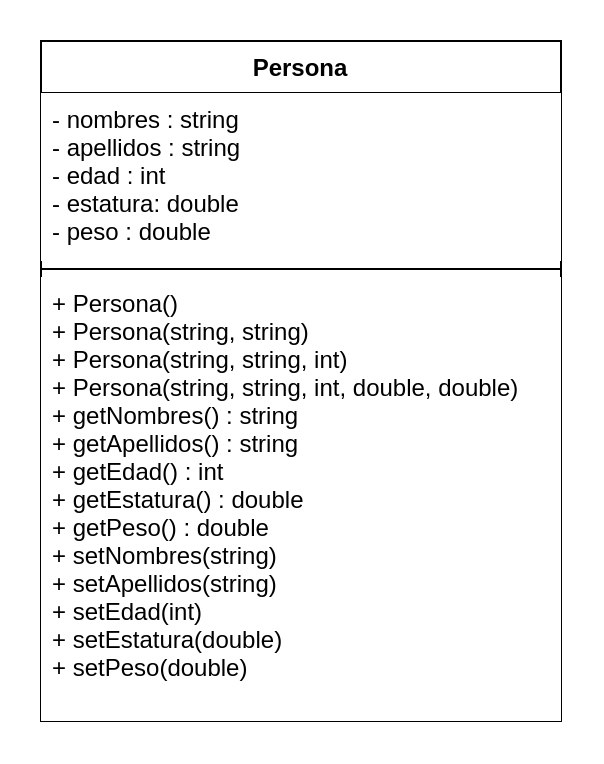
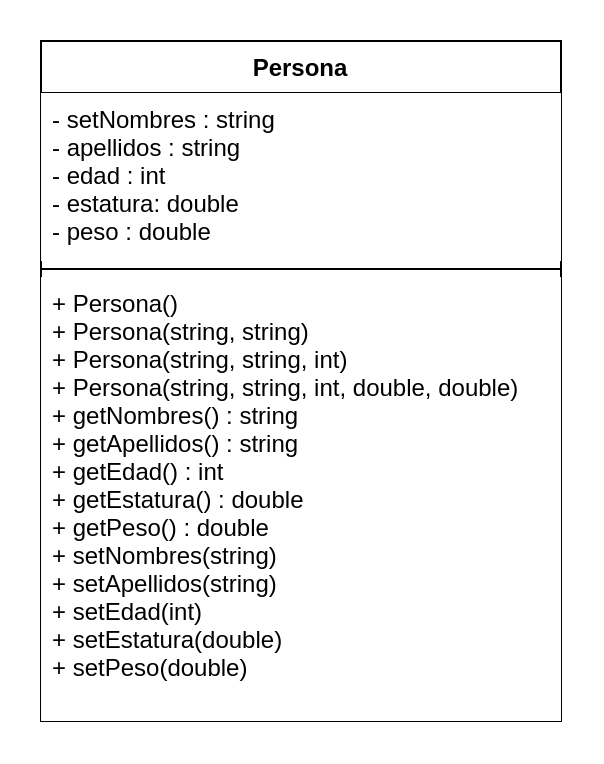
node "- nombres : string - apellidos : string - edad : int - estatura: double - peso : double": label "- nombres : string - apellidos : string - edad : int - estatura: double - peso : double" -> "- setNombres : string - apellidos : string - edad : int - estatura: double - peso : double"
